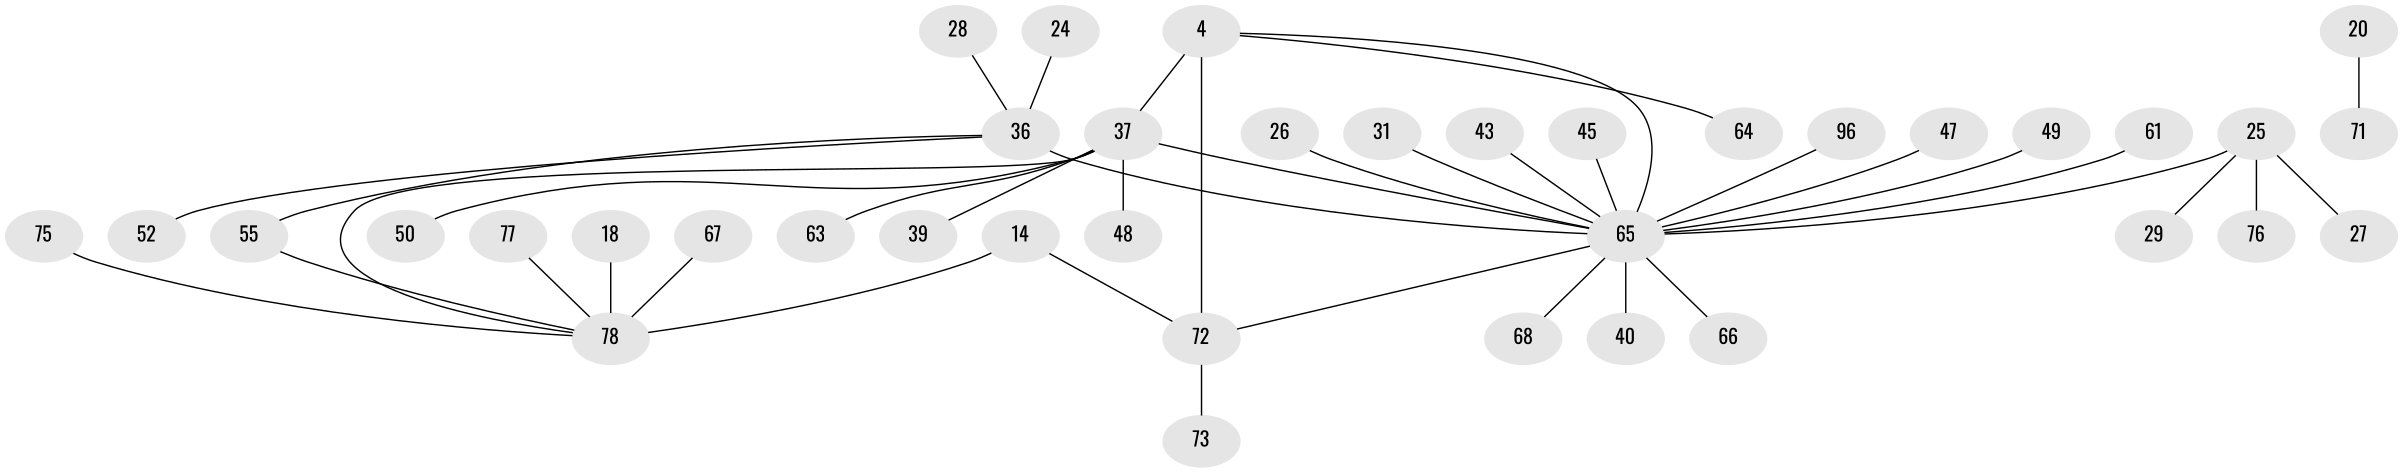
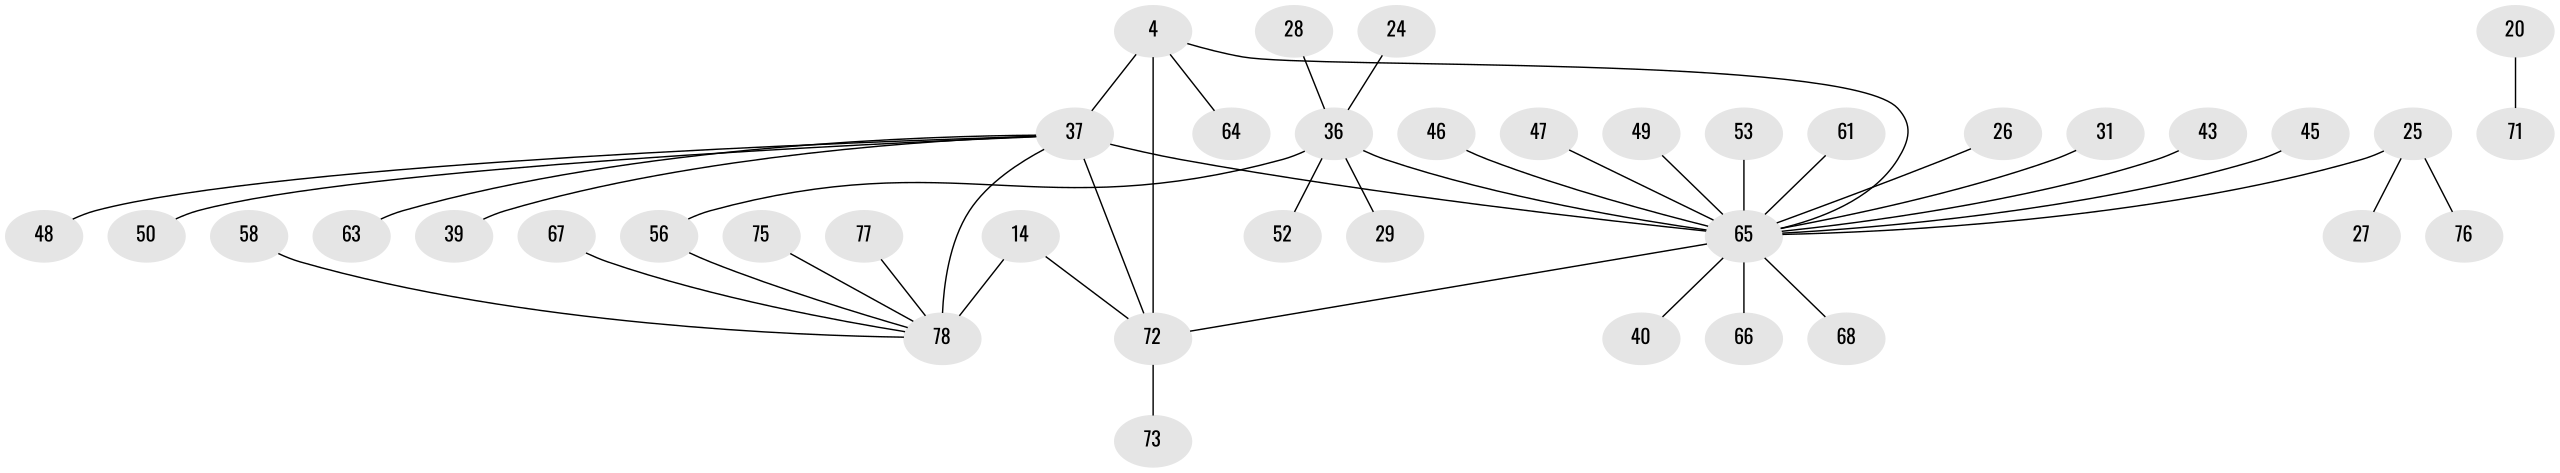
node "53": added
node "96": label "96" -> "46"
edge "25" -- "29": now "36" -- "29"
node "55": label "55" -> "56"
node "18": label "18" -> "58"
edge "37" -- "72": added
